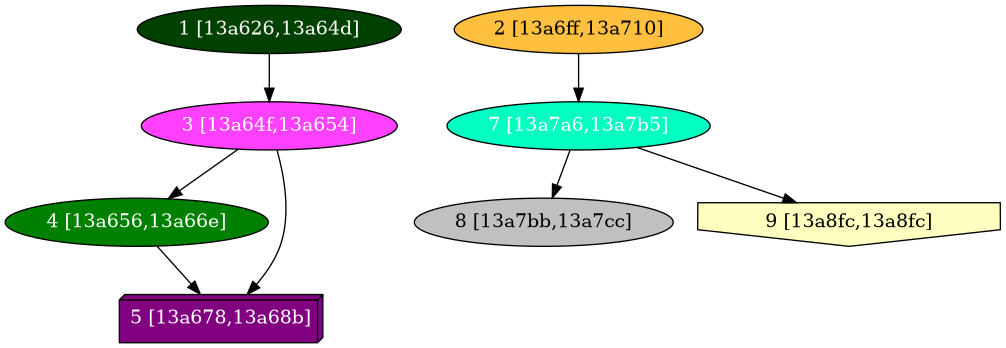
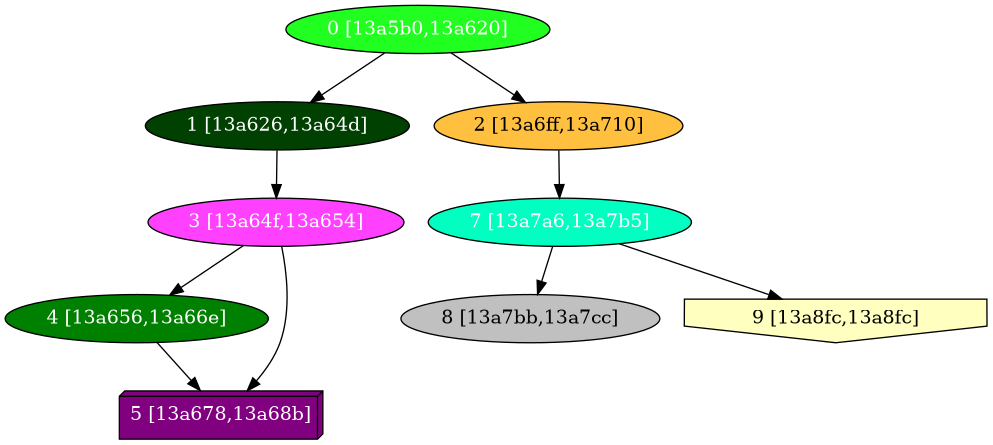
node "0 [13a5b0,13a620]": added
